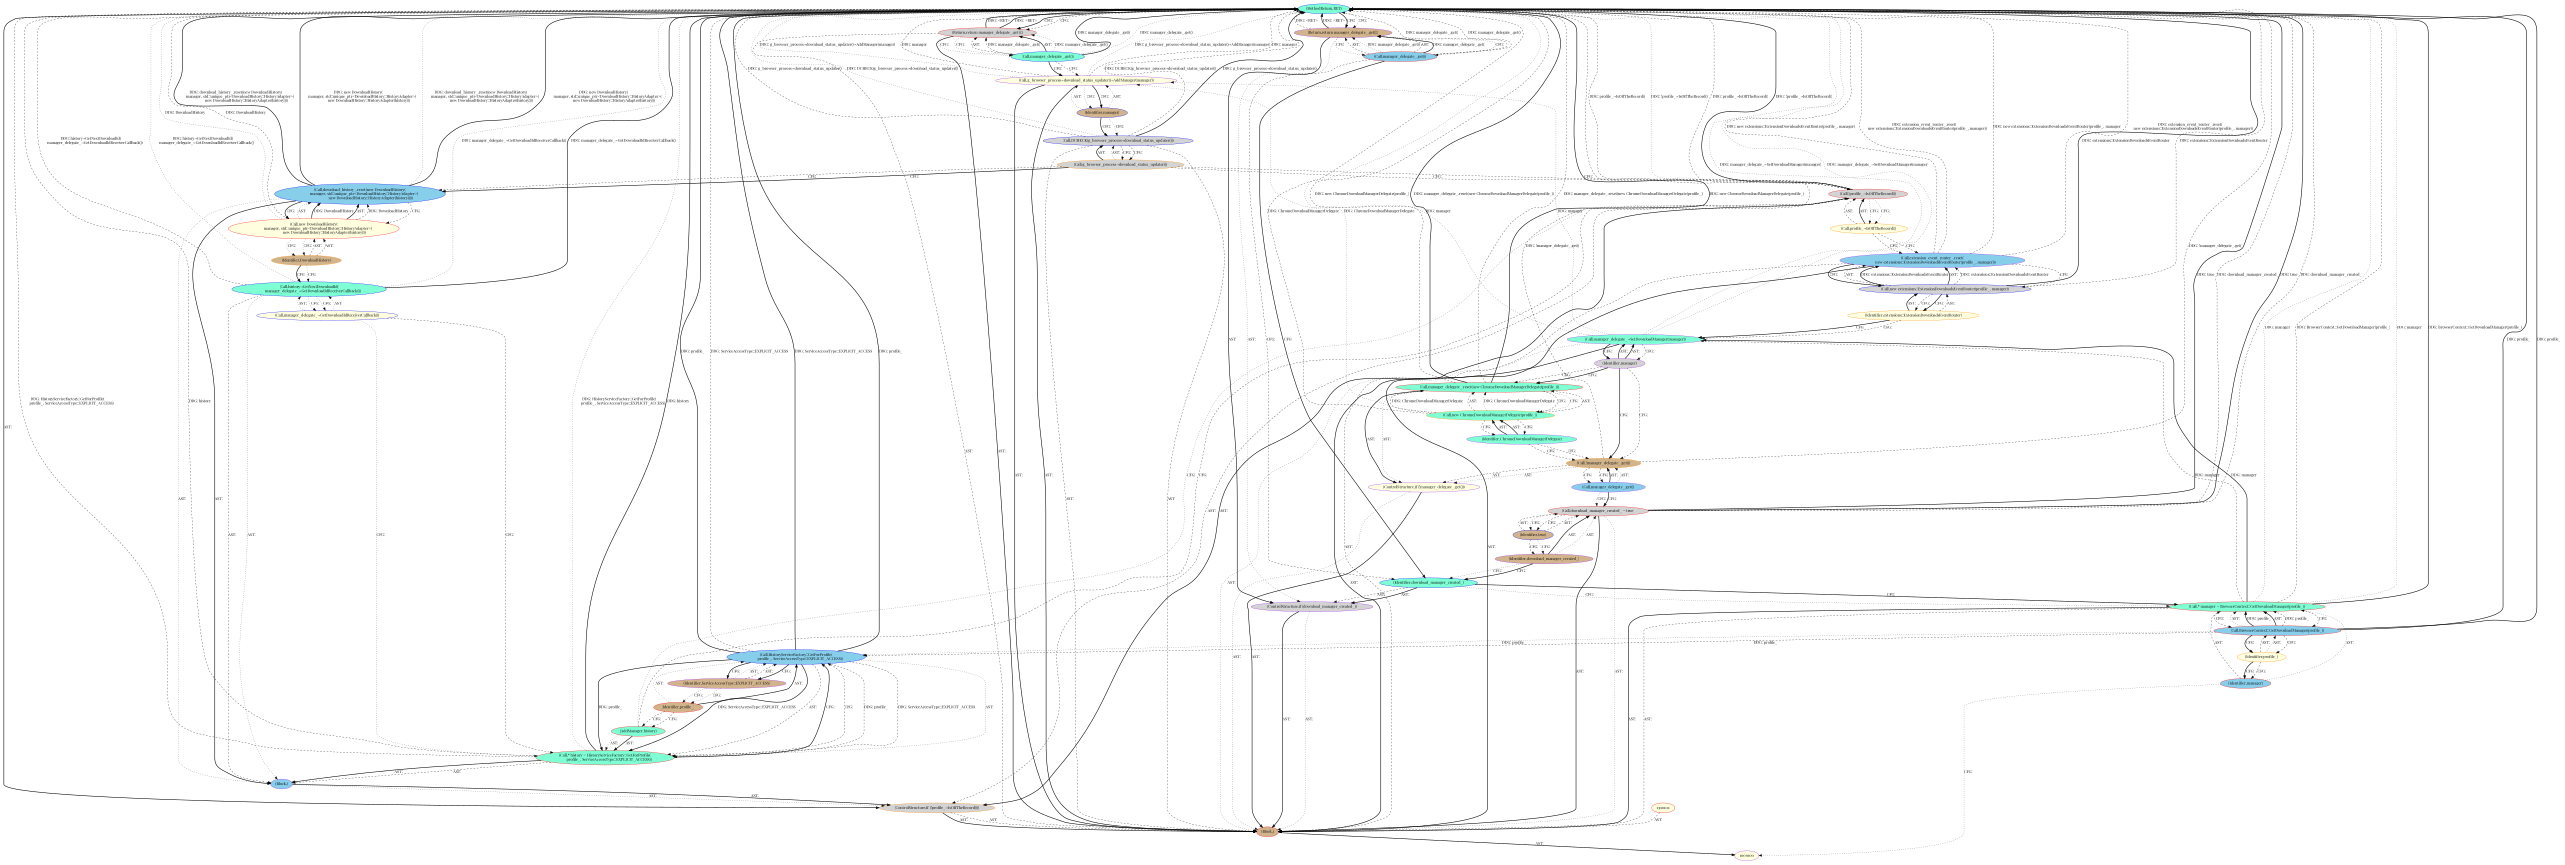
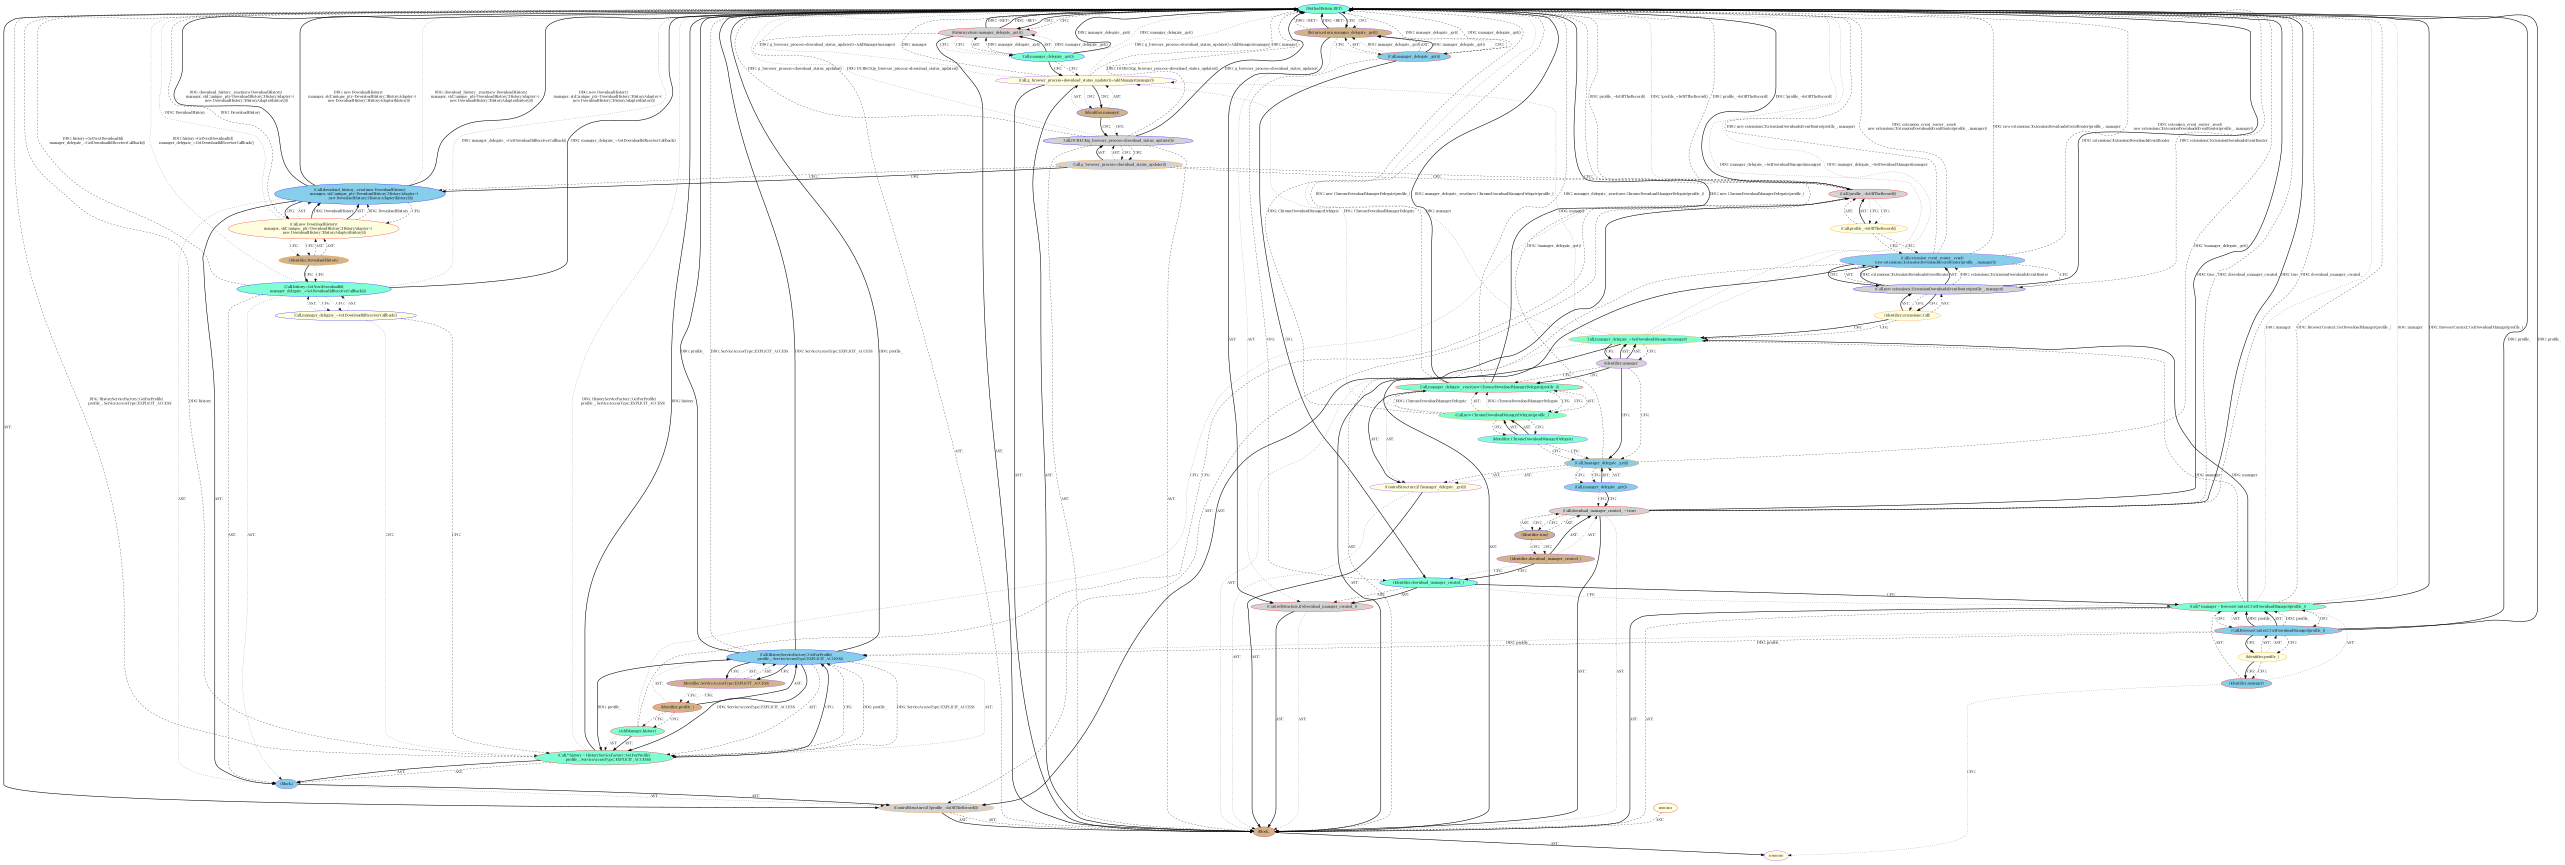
node "(Identifier,extensions::ExtensionDownloadsEventRouter)": label "(Identifier,extensions::ExtensionDownloadsEventRouter)" -> "(Identifier,extensions::Call)"
node "(Call,manager_delegate_->SetDownloadManager(manager))": color purple -> darkorange
node "(Call,!manager_delegate_.get())": fillcolor tan -> skyblue
node "(ControlStructure,if (download_manager_created_))": color purple -> red
node "1300102": label "1300102" -> "1000102"
